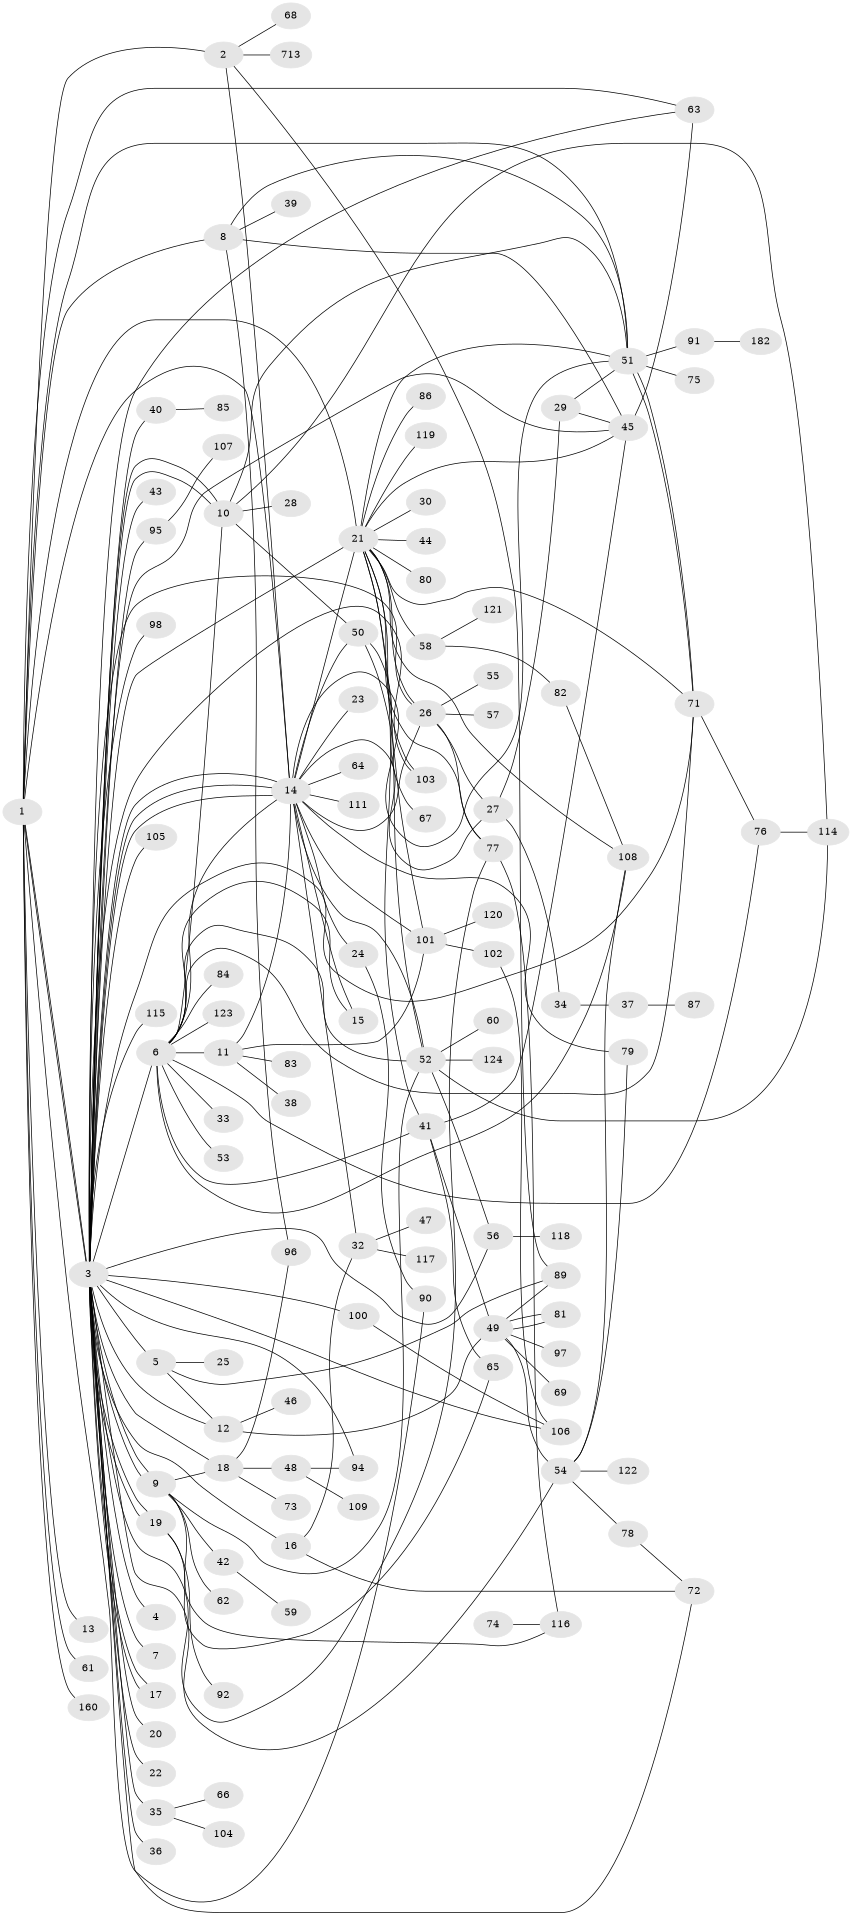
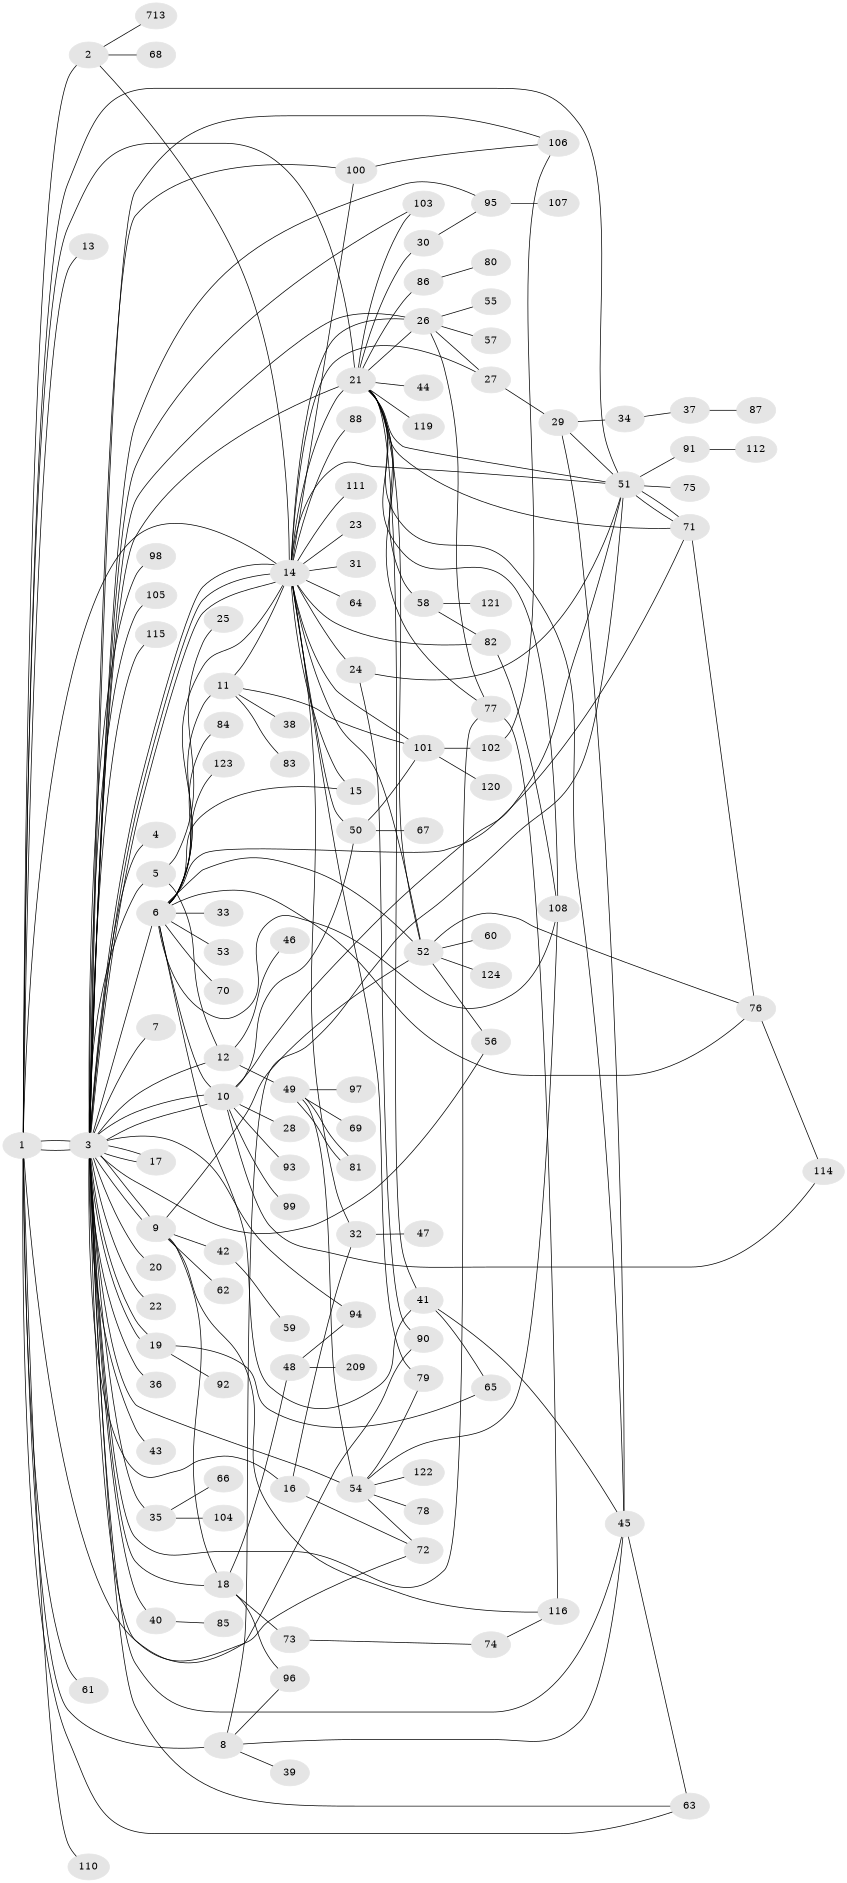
edge "95" -- "30": added
node "182": label "182" -> "112"
edge "100" -- "14": added
node "88": added
edge "21" -- "80": now "86" -- "80"
node "31": added
edge "14" -- "82": added
edge "51" -- "24": added
edge "27" -- "34": now "29" -- "34"
edge "71" -- "3": removed
node "70": added
edge "114" -- "52": now "76" -- "52"
node "93": added
node "99": added
edge "41" -- "49": removed
node "118": removed
node "117": removed
node "89": removed
node "109": label "109" -> "209"
edge "78" -- "72": now "54" -- "72"
edge "73" -- "74": added
node "160": label "160" -> "110"
